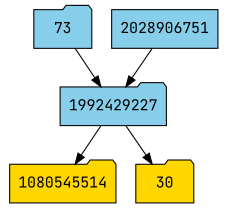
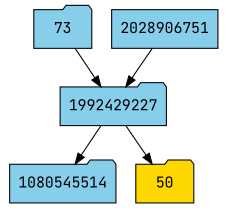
node "1080545514": fillcolor gold -> skyblue
node "30": label "30" -> "50"
